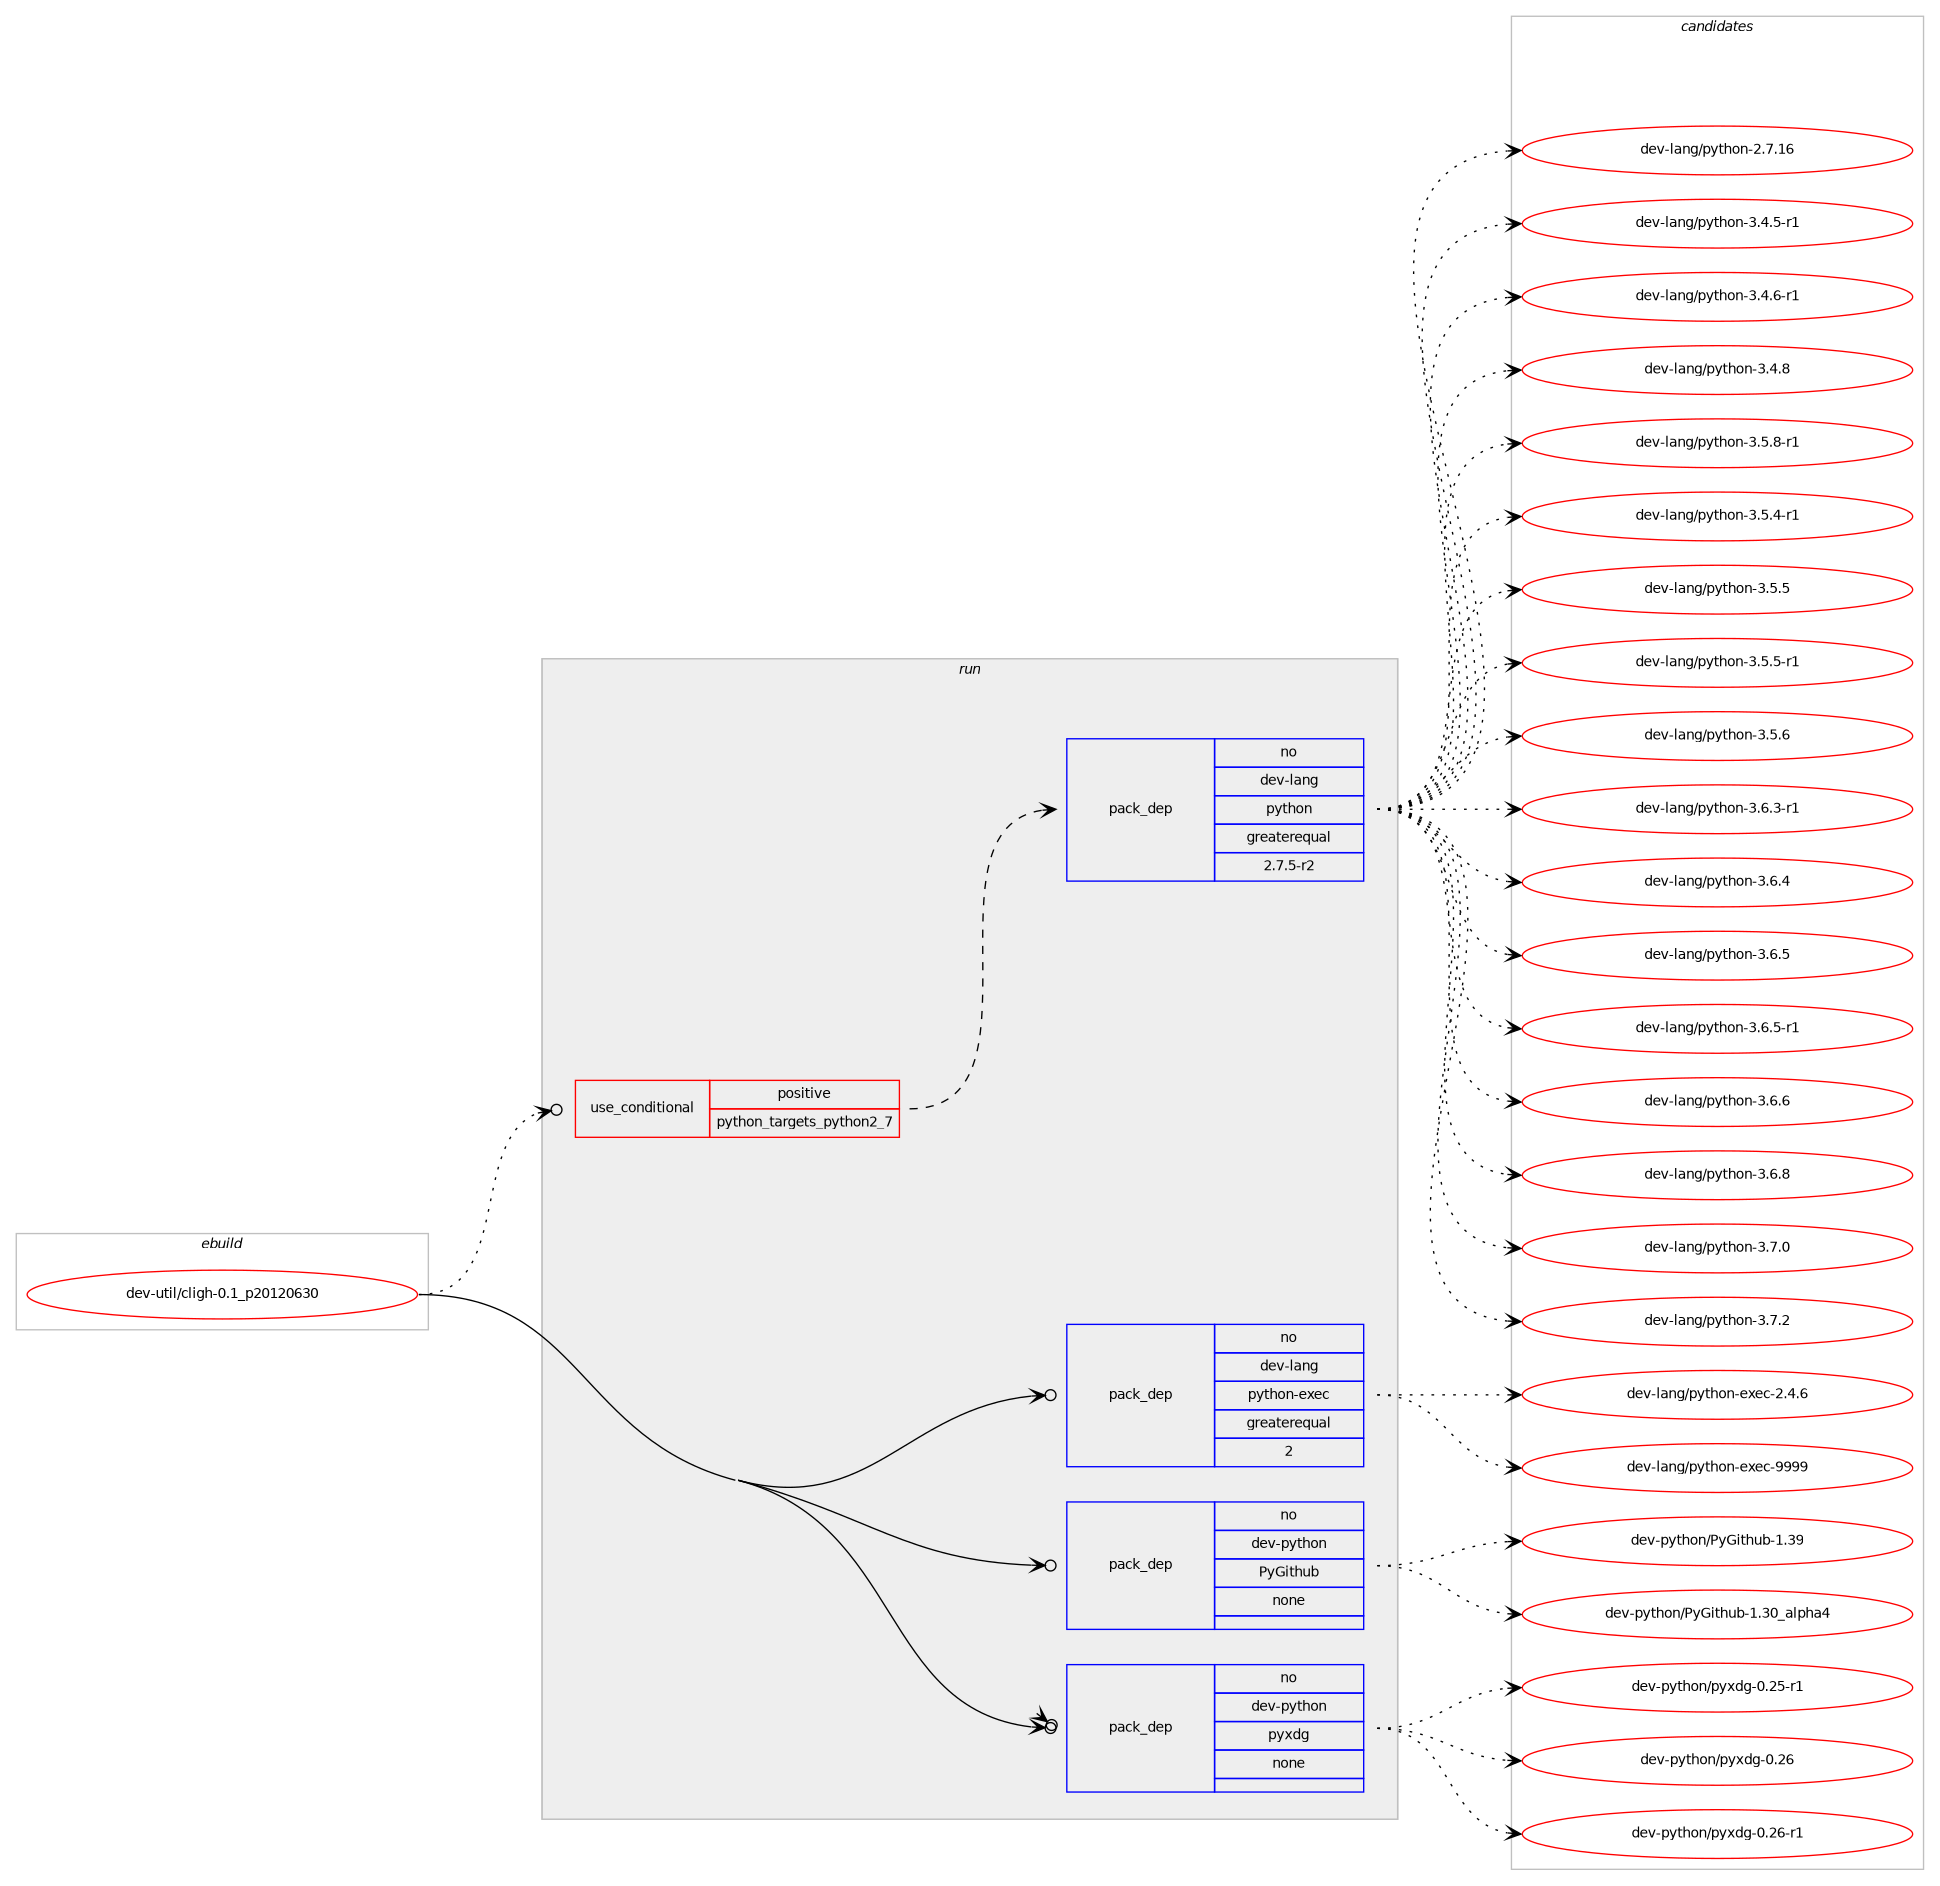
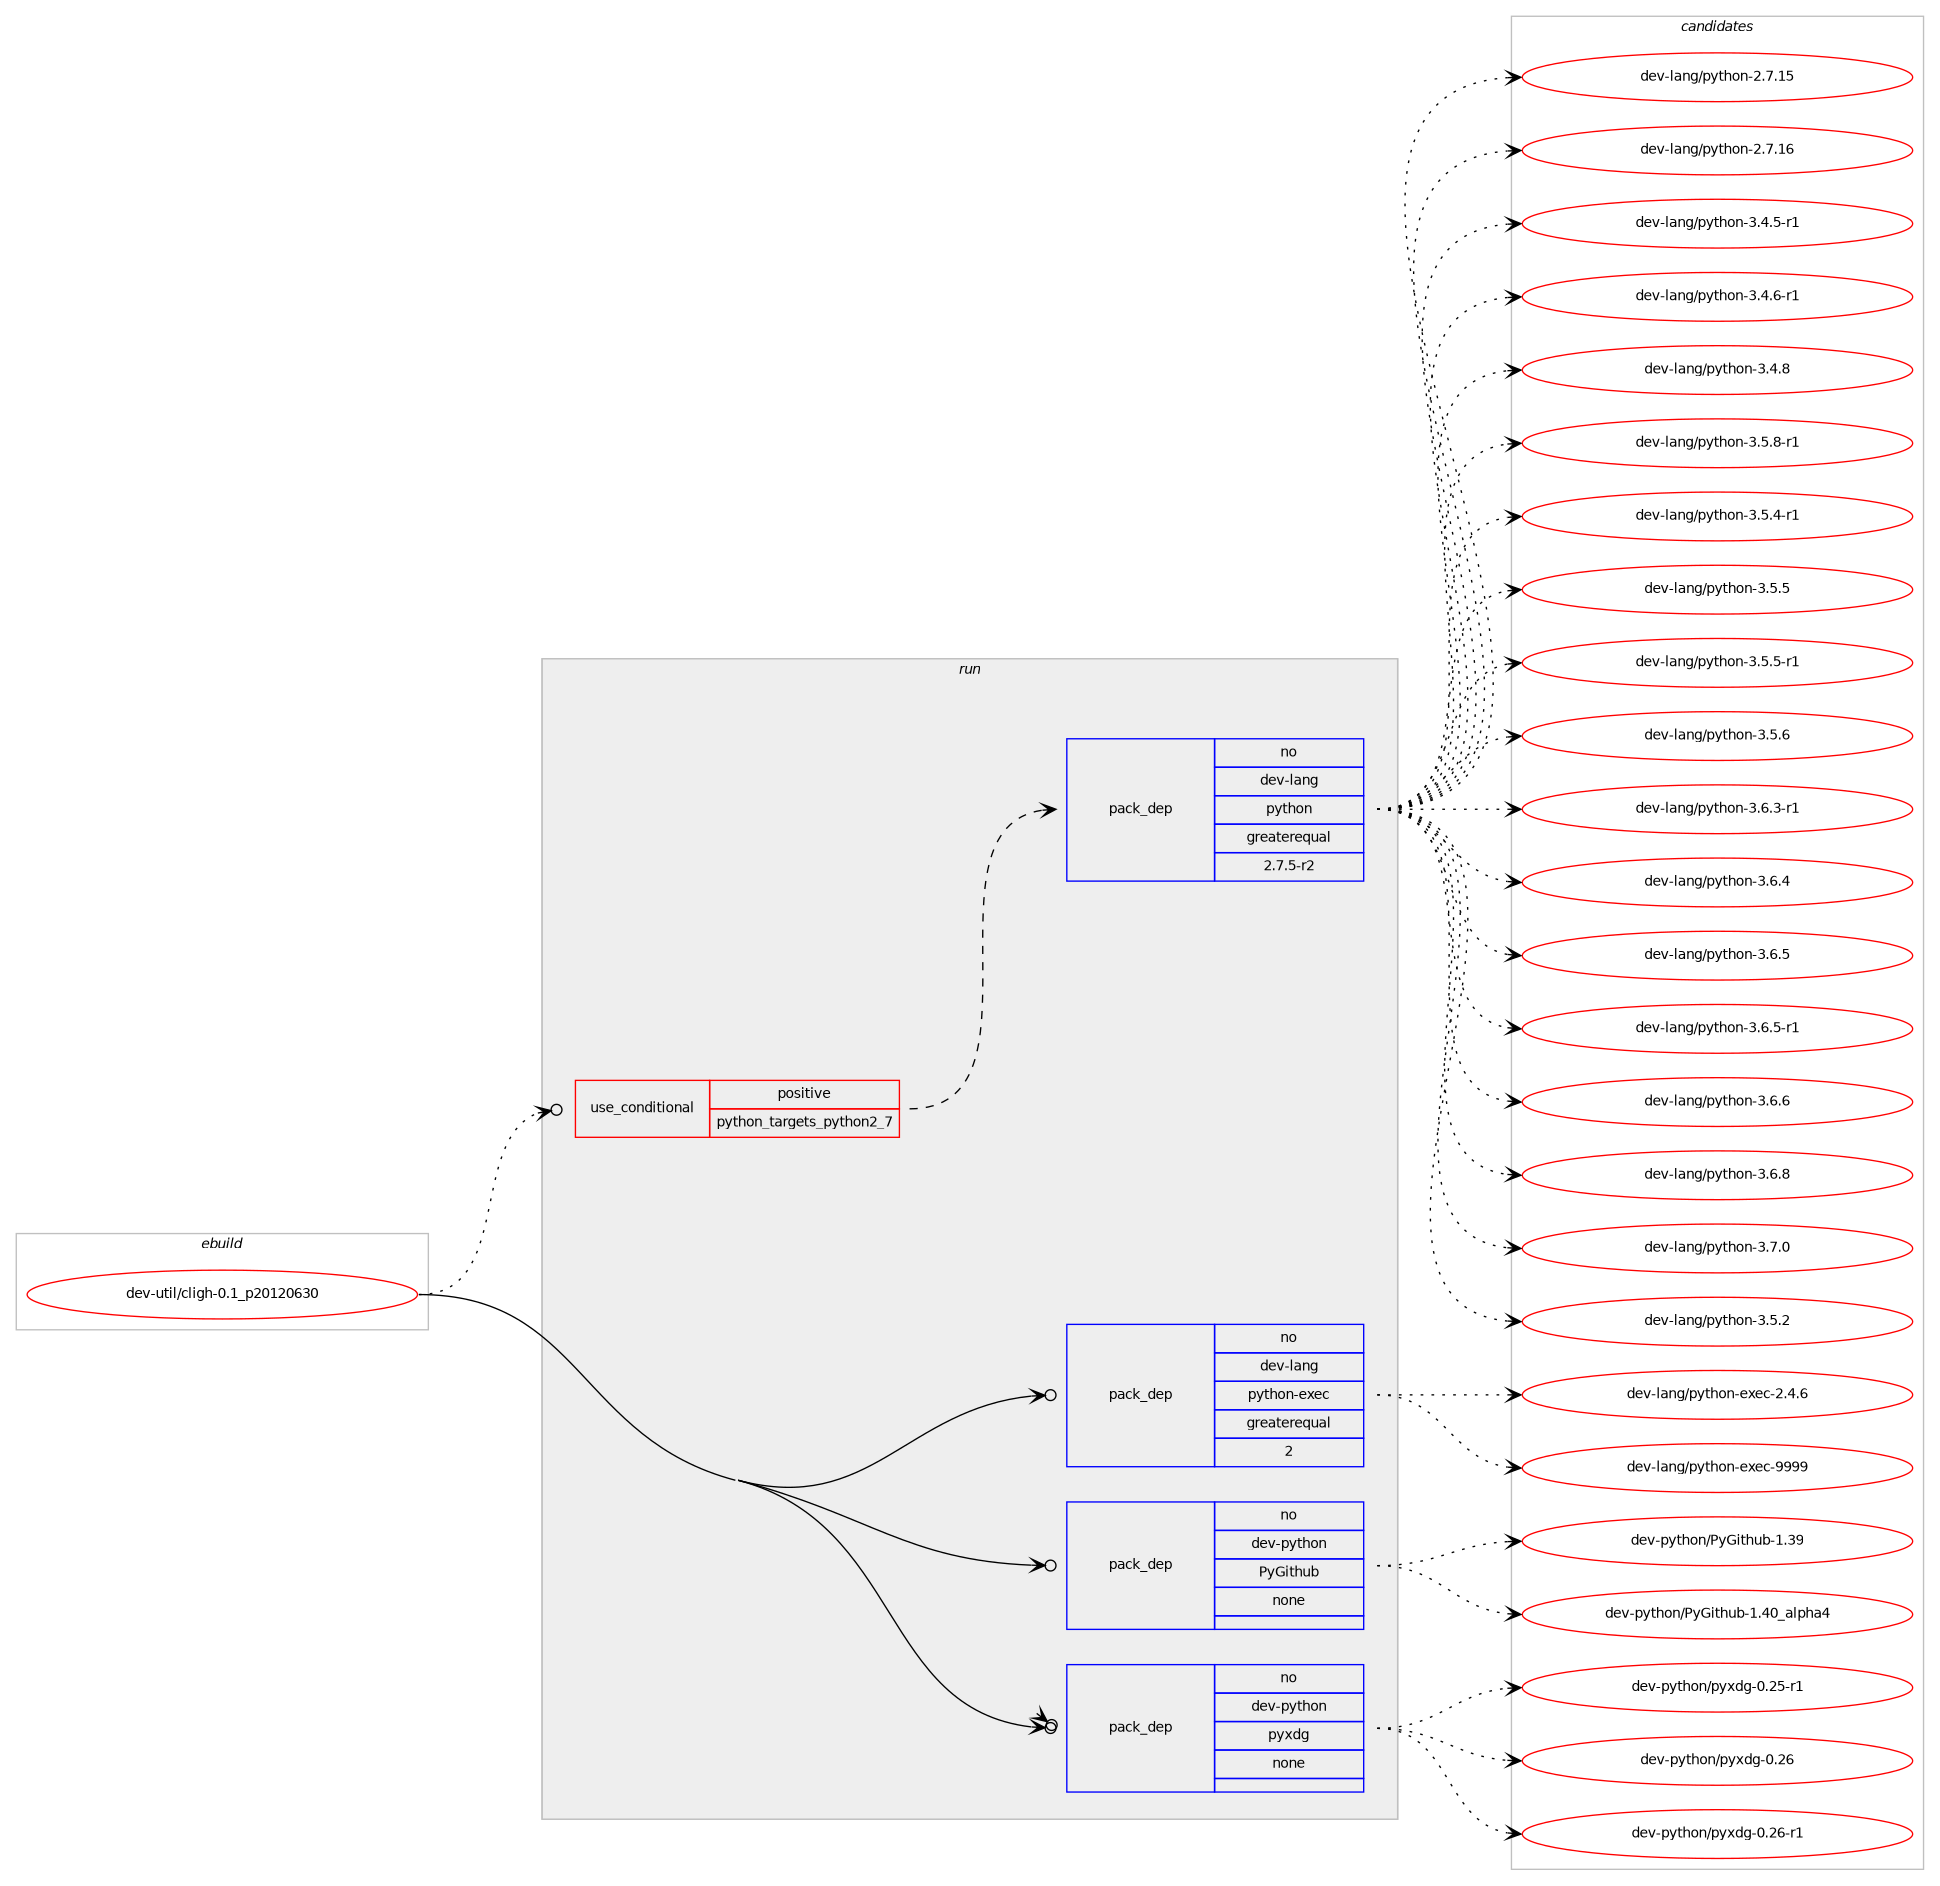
node "dev-lang/python-2.7.15": added
node "dev-lang/python-3.7.2": label "dev-lang/python-3.7.2" -> "dev-lang/python-3.5.2"
node "dev-python/PyGithub-1.30_alpha4": label "dev-python/PyGithub-1.30_alpha4" -> "dev-python/PyGithub-1.40_alpha4"
